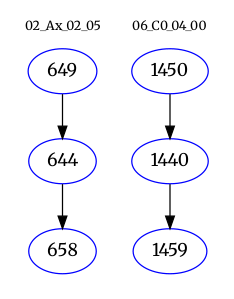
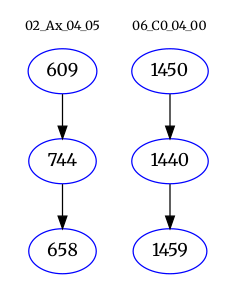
cluster "02_Ax_02_05": label "02_Ax_02_05" -> "02_Ax_04_05"
node "649": label "649" -> "609"
node "644": label "644" -> "744"
